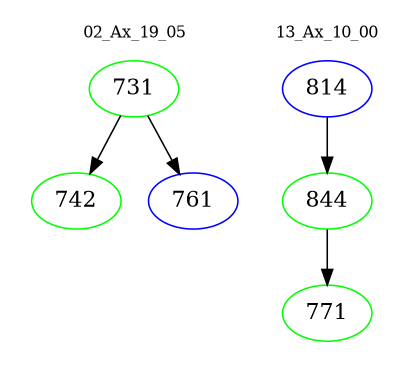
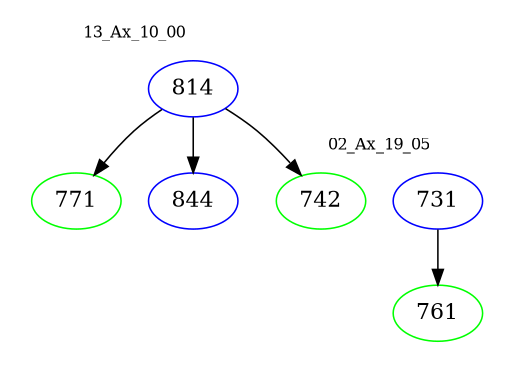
node "731": color green -> blue
edge "731" -> "742": now "814" -> "742"
node "761": color blue -> green
node "844": color green -> blue
edge "844" -> "771": now "814" -> "771"
